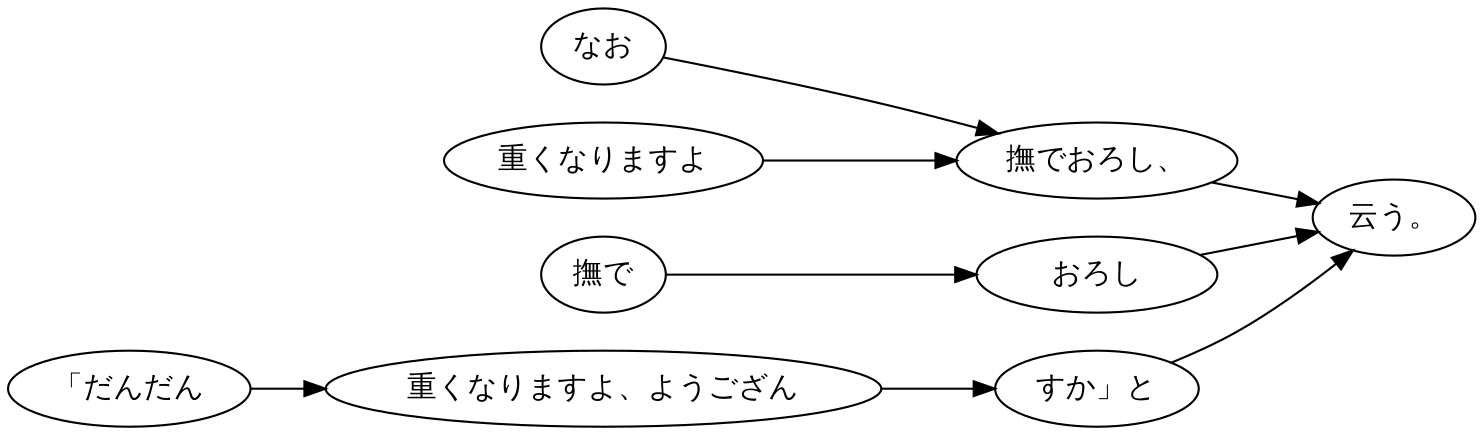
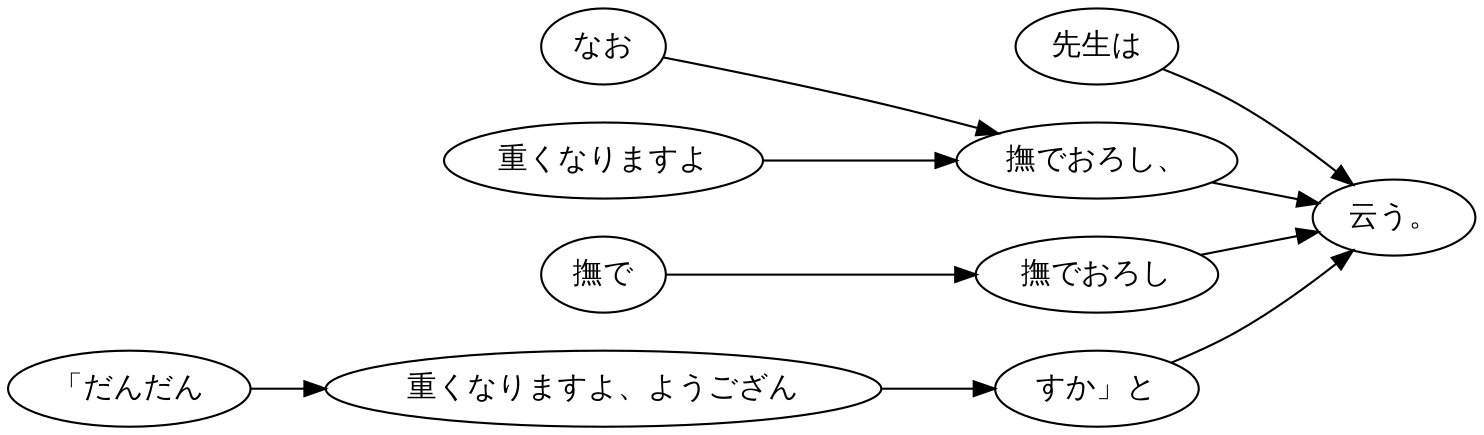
node "先生は": added
node "おろし": label "おろし" -> "撫でおろし"
